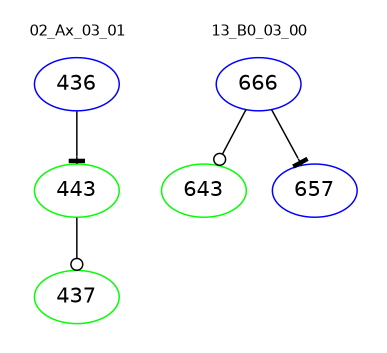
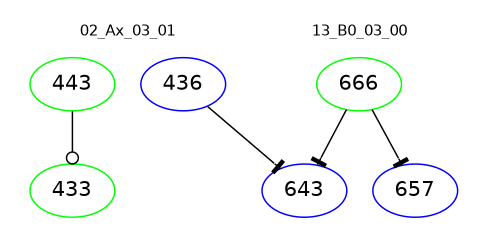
node "666": color blue -> green
edge "666" -> "643": arrowhead odot -> tee
edge "436" -> "443": now "436" -> "643"
node "643": color green -> blue
node "437": label "437" -> "433"
